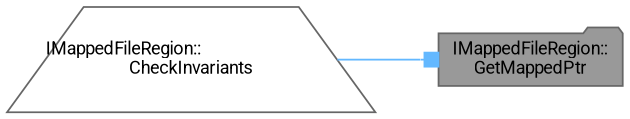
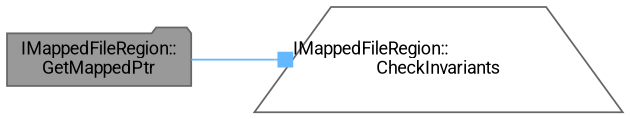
edge "IMappedFileRegion:: CheckInvariants" -> "IMappedFileRegion:: GetMappedPtr": reversed
